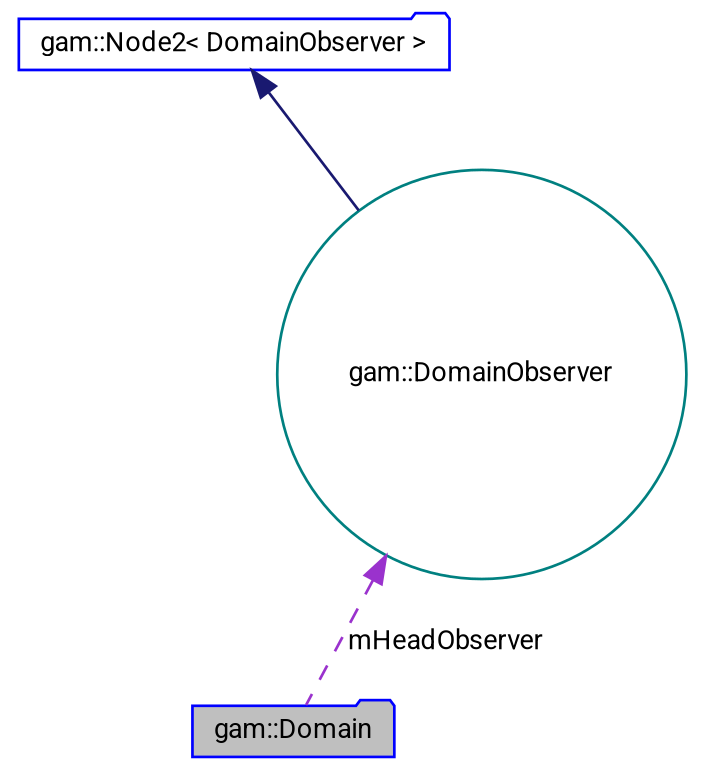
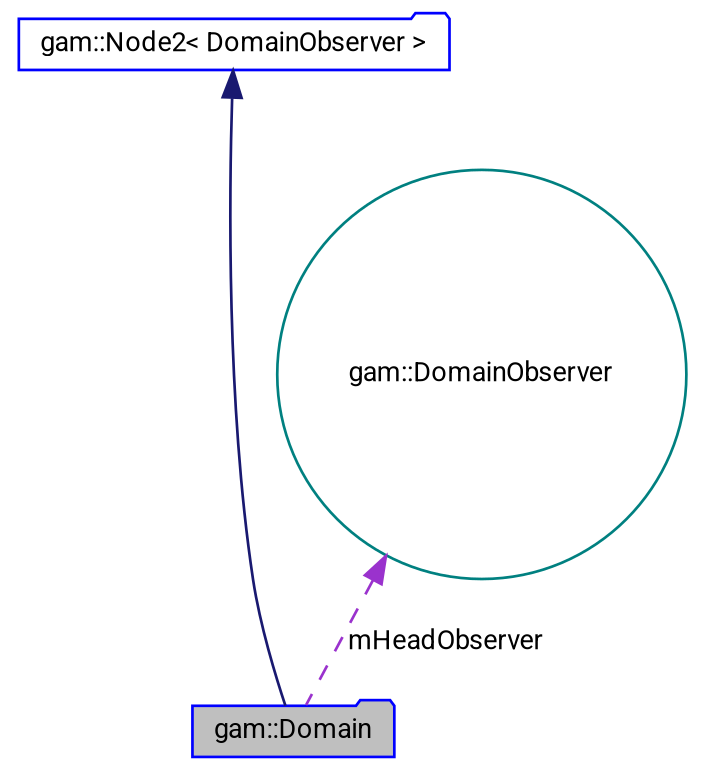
edge "gam::DomainObserver" -> "gam::Node2< DomainObserver >": now "gam::Domain" -> "gam::Node2< DomainObserver >"
